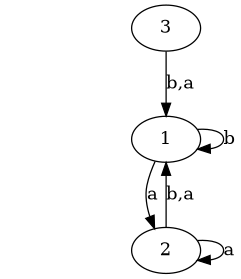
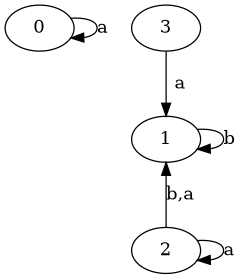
node "0": added
edge "3" -> "1": label "b,a" -> "a"
edge "1" -> "2": removed, label "a"
